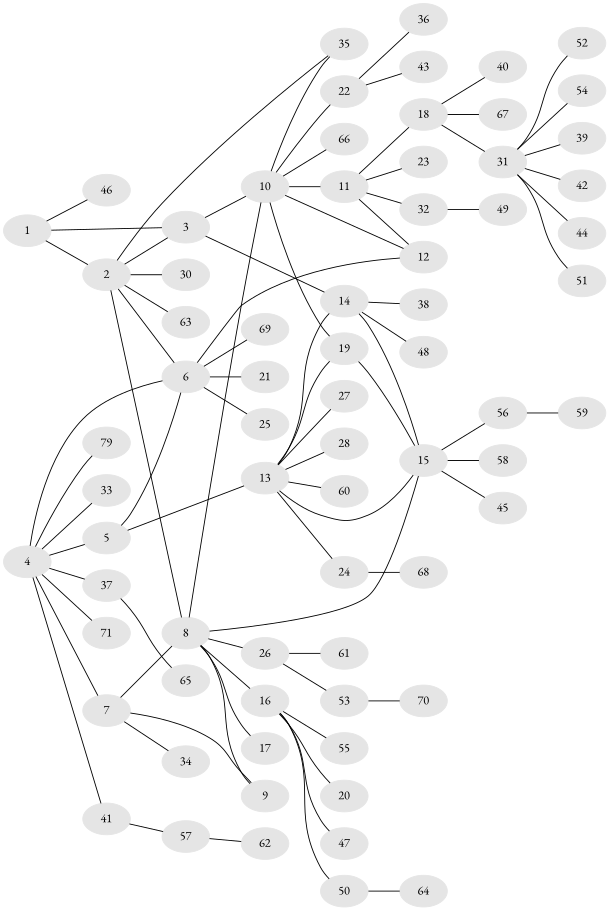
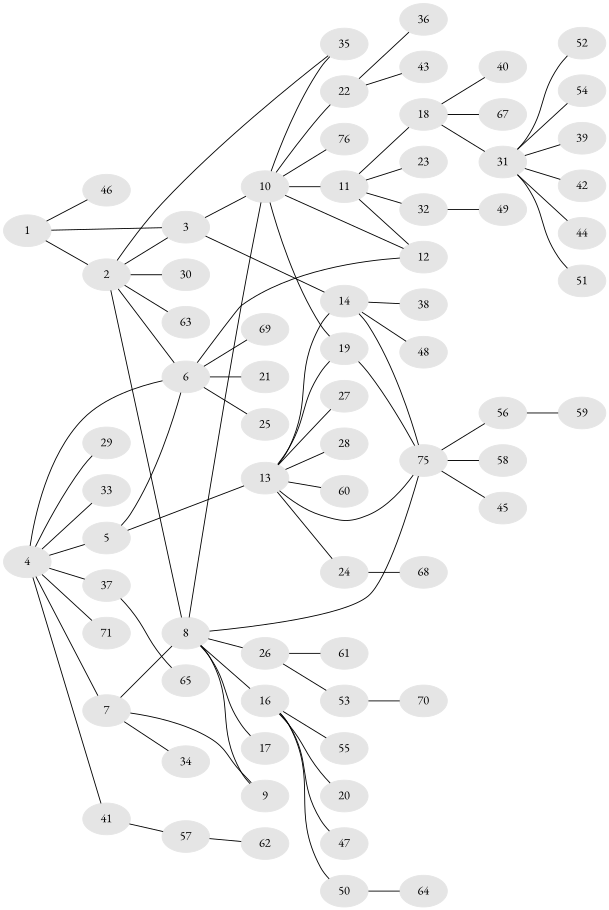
node "66": label "66" -> "76"
node "79": label "79" -> "29"
node "15": label "15" -> "75"
